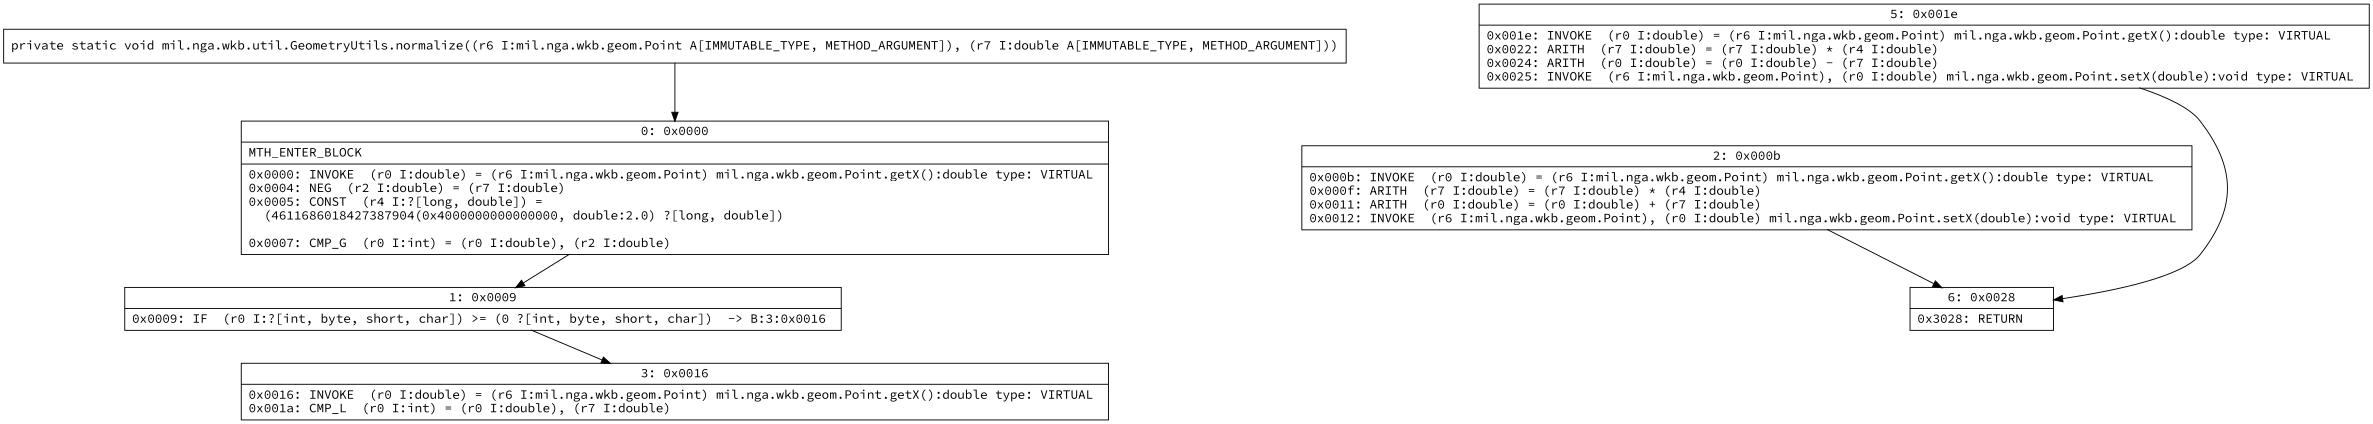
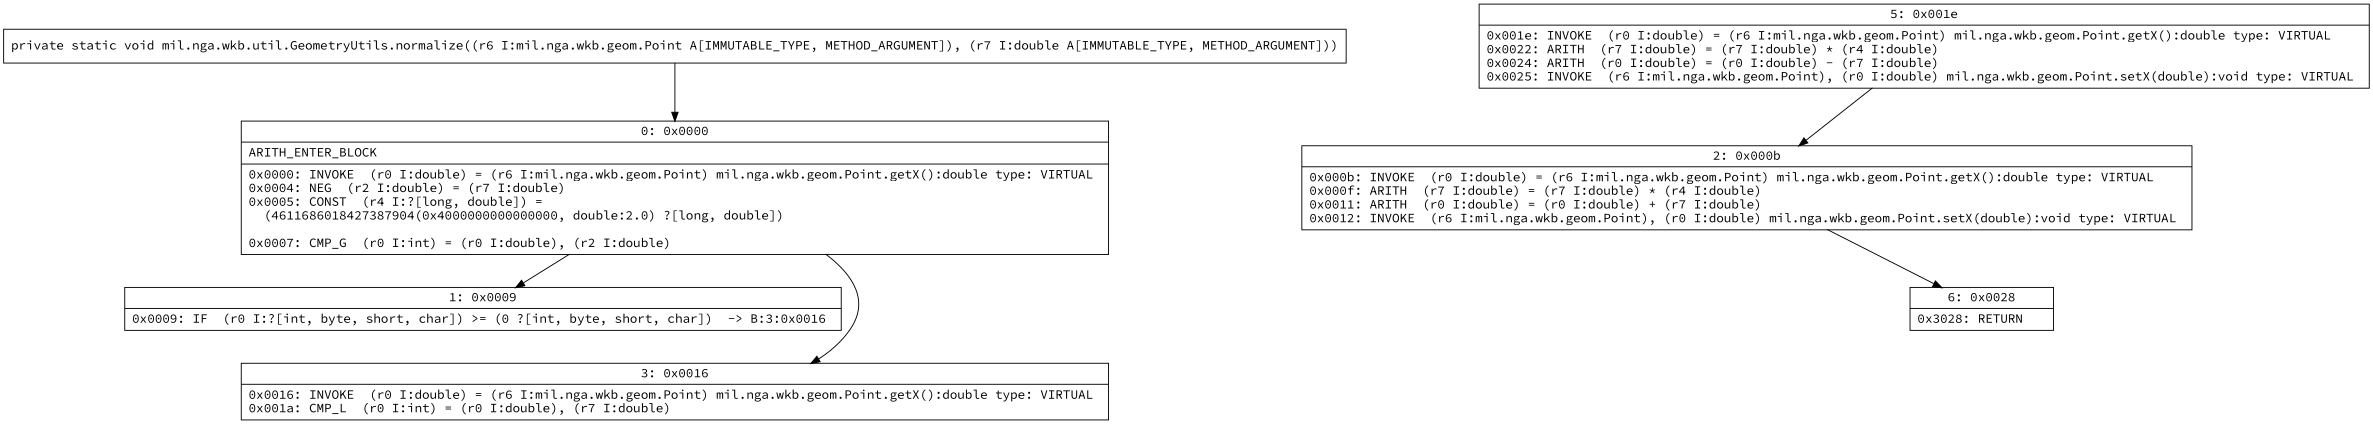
node "0: 0x0000": text "MTH_ENTER_BLOCK" -> "ARITH_ENTER_BLOCK"
edge "5: 0x001e" -> "6: 0x0028": now "5: 0x001e" -> "2: 0x000b"
edge "1: 0x0009" -> "3: 0x0016": now "0: 0x0000" -> "3: 0x0016"
